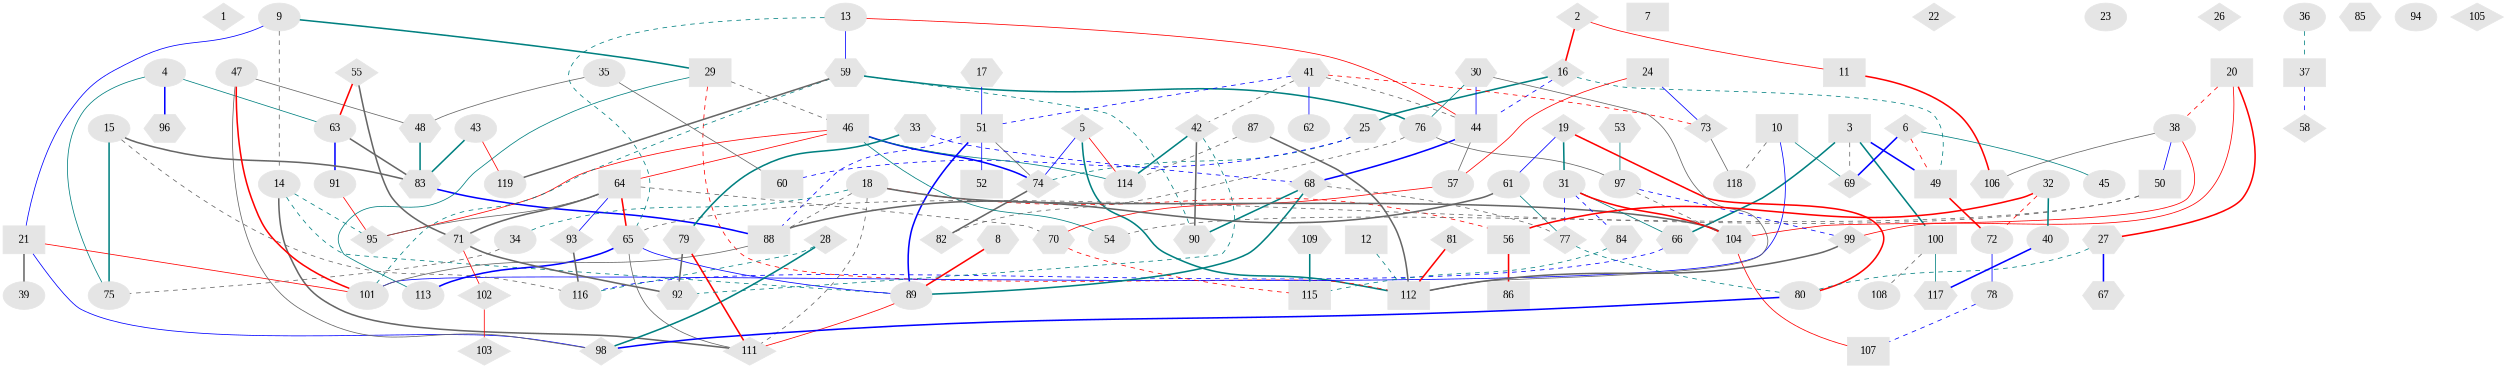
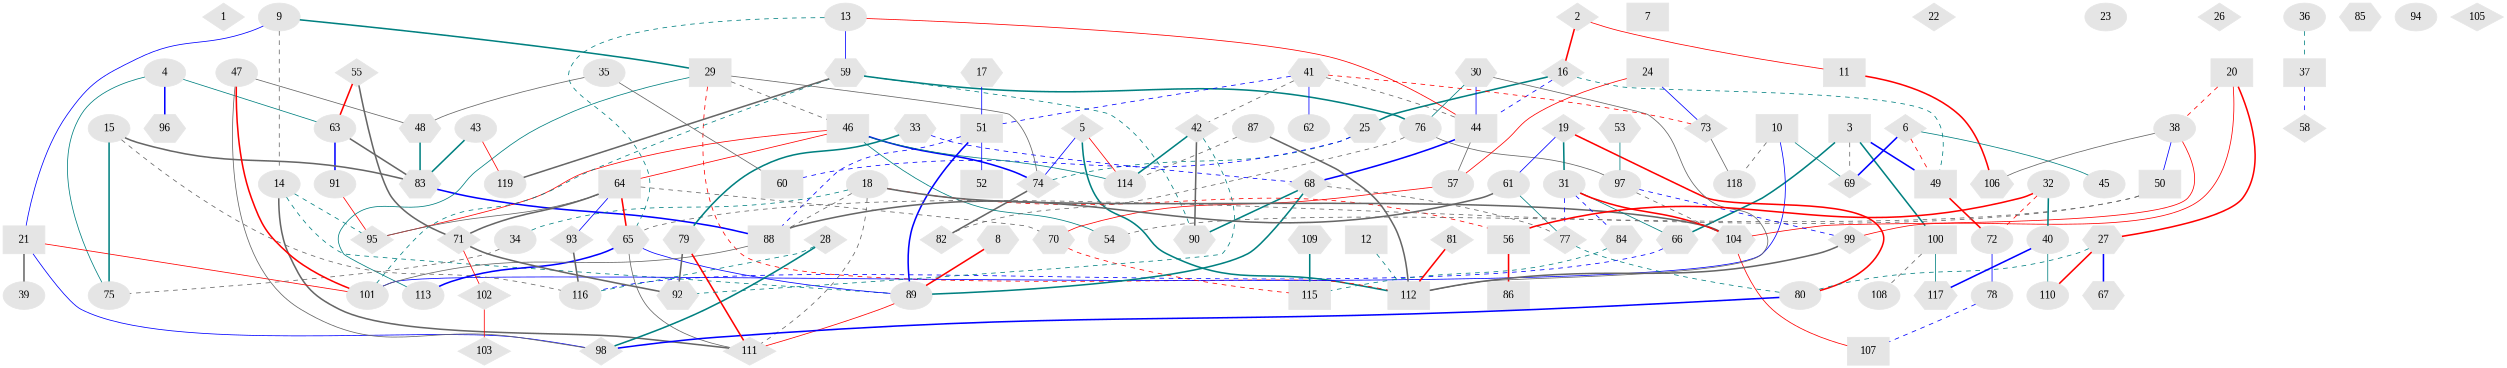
edge "51" -- "74": now "29" -- "74"
node "110": added
